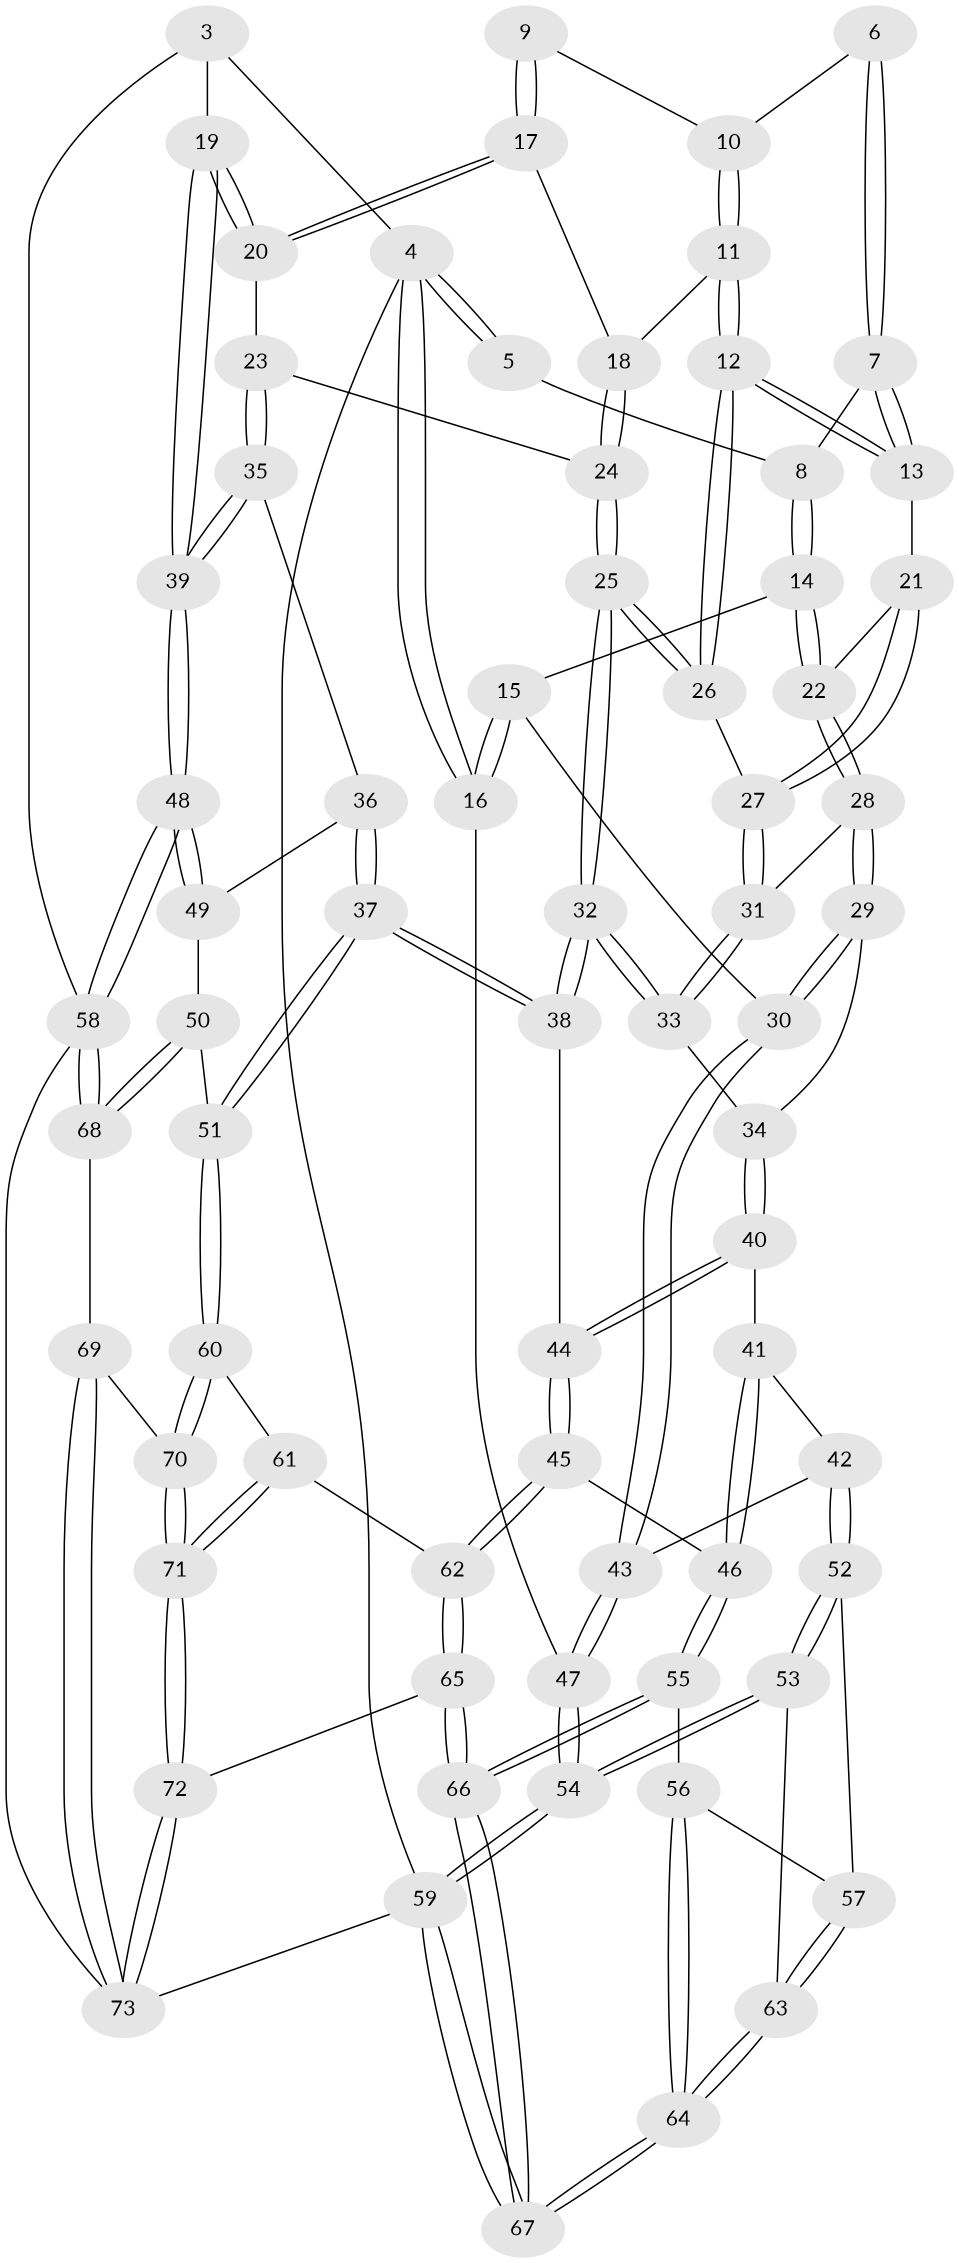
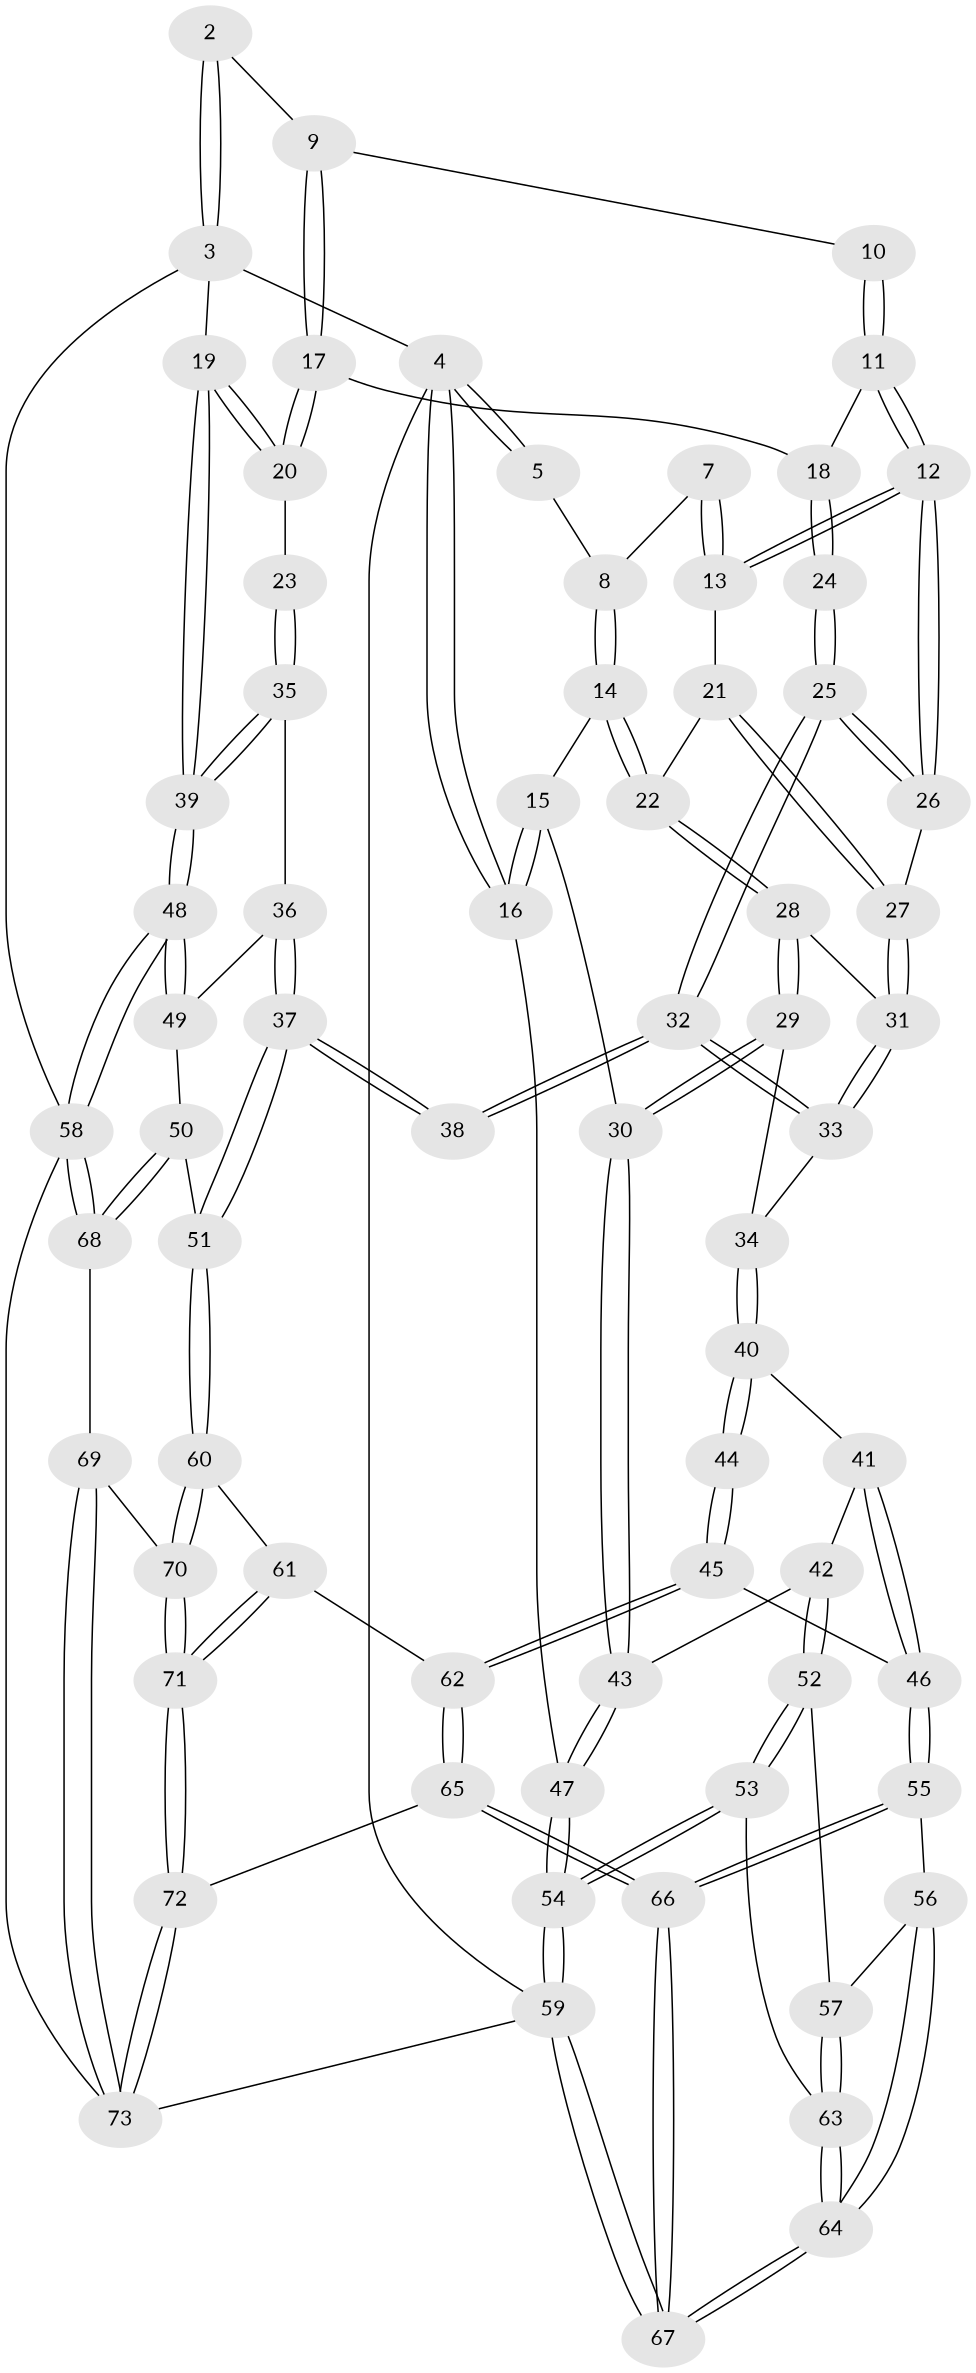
node "2": added
node "6": removed
edge "23" -- "24": removed
edge "38" -- "44": removed
